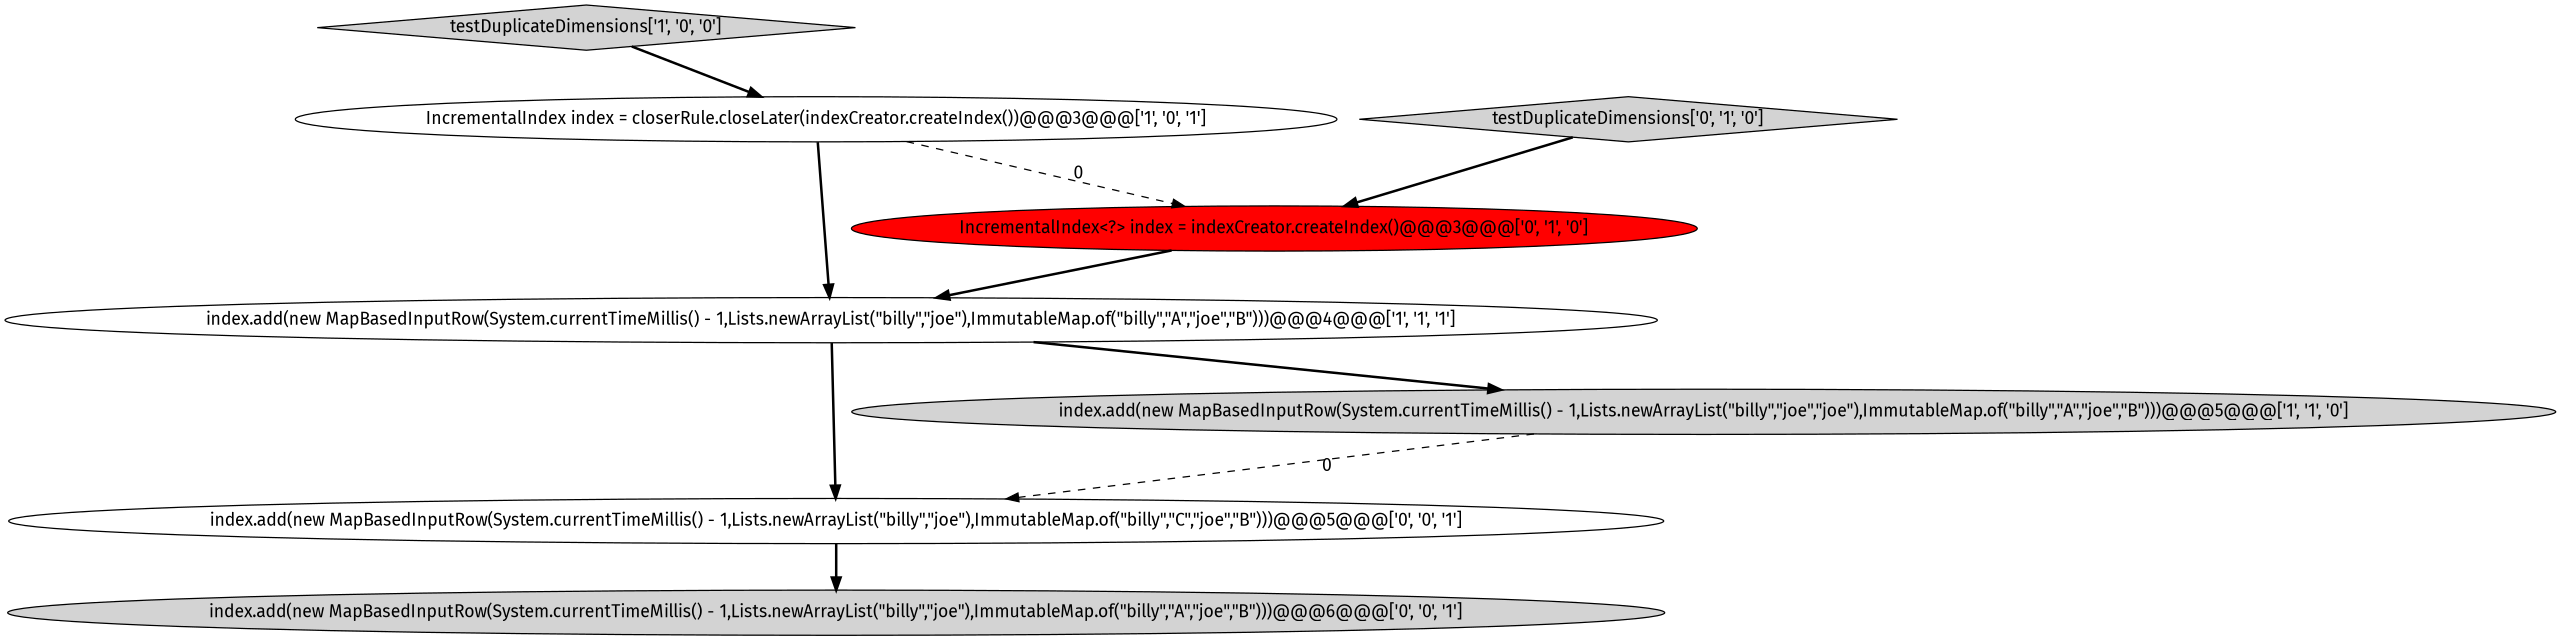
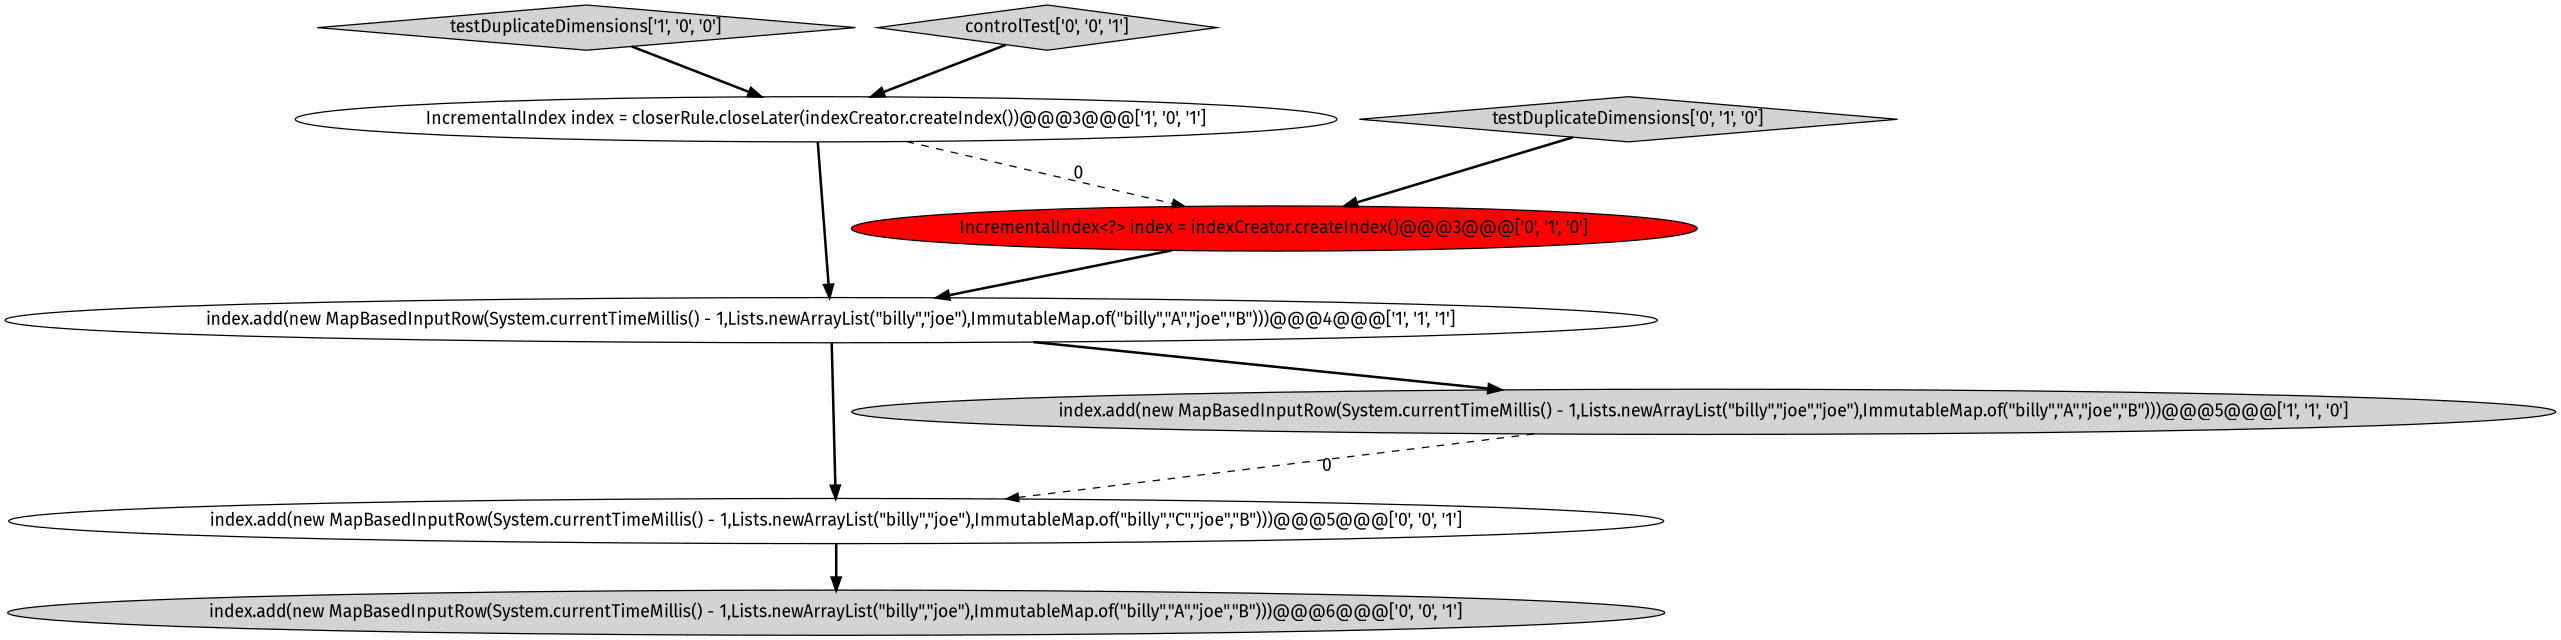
node "controlTest['0', '0', '1']": added
